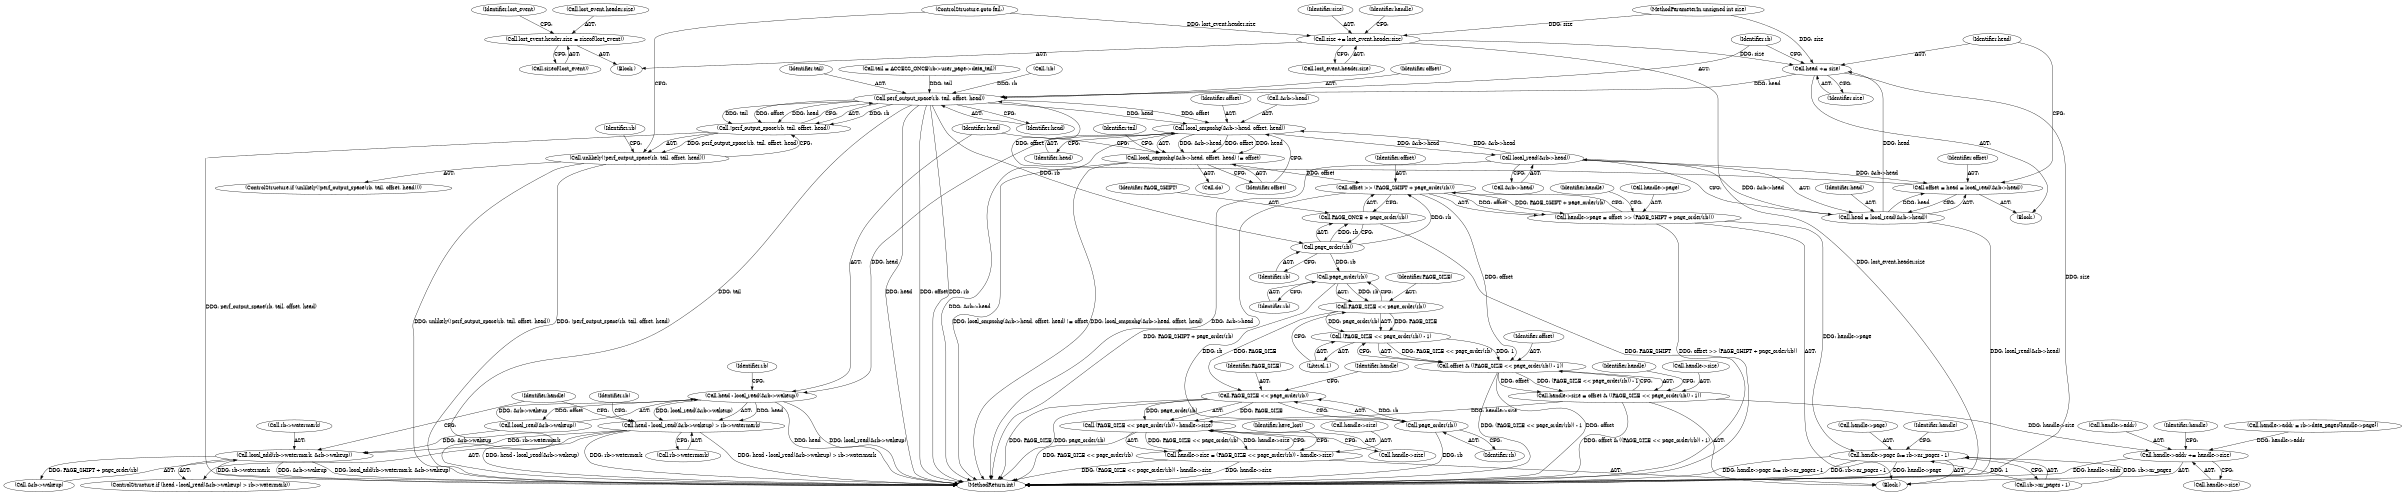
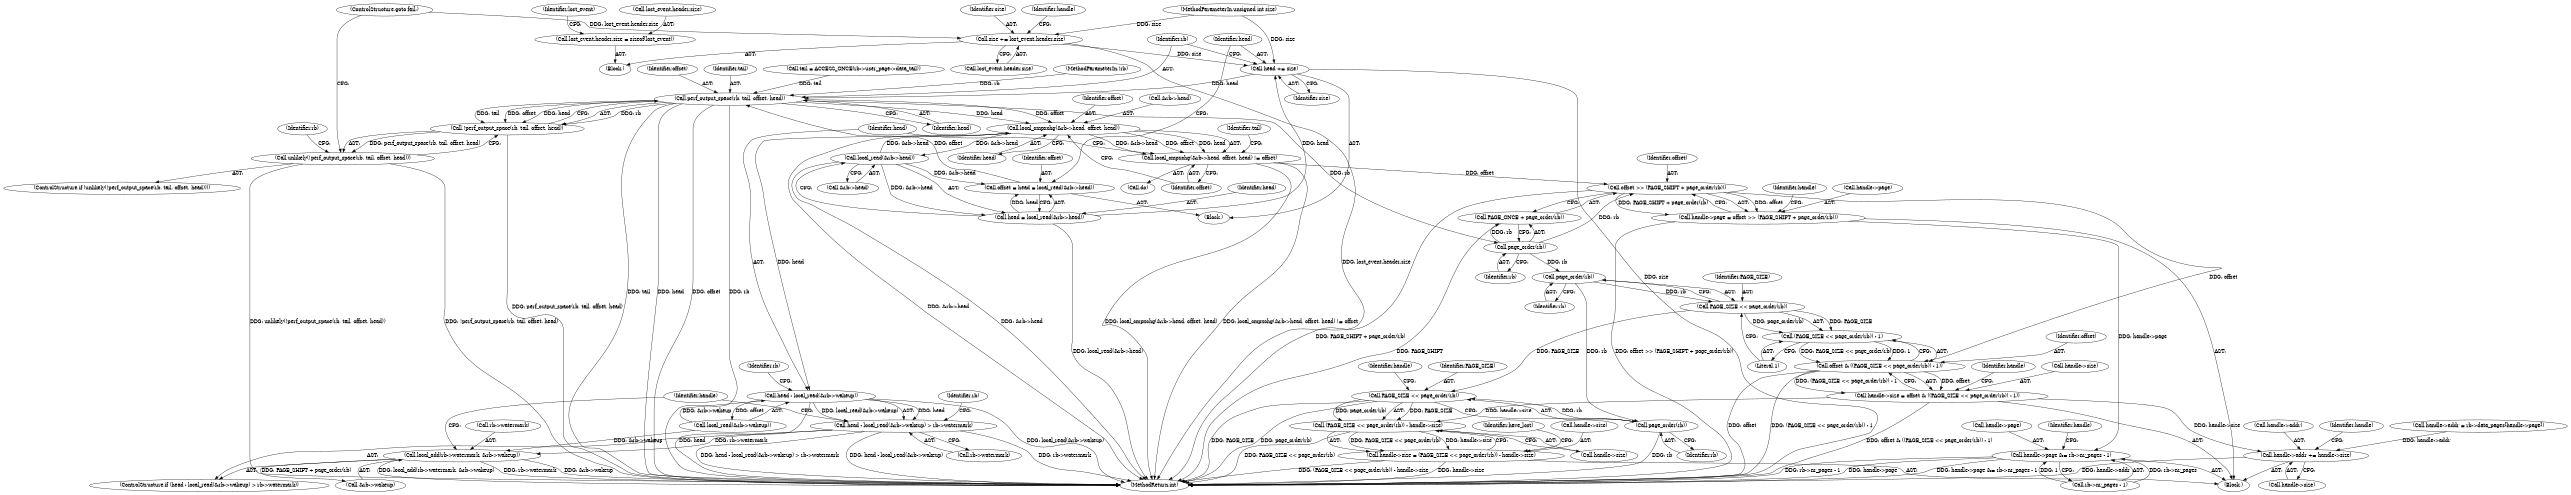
node "(Call,sizeof(lost_event))": removed
node "(Call,!rb)": label "(Call,!rb)" -> "(MethodParameterIn,!rb)"
node "(Identifier,PAGE_SHIFT)": removed
edge "(Call,(PAGE_SIZE << page_order(rb)) - 1)" -> "(Literal,1)": label "AST: " -> "CFG: "
